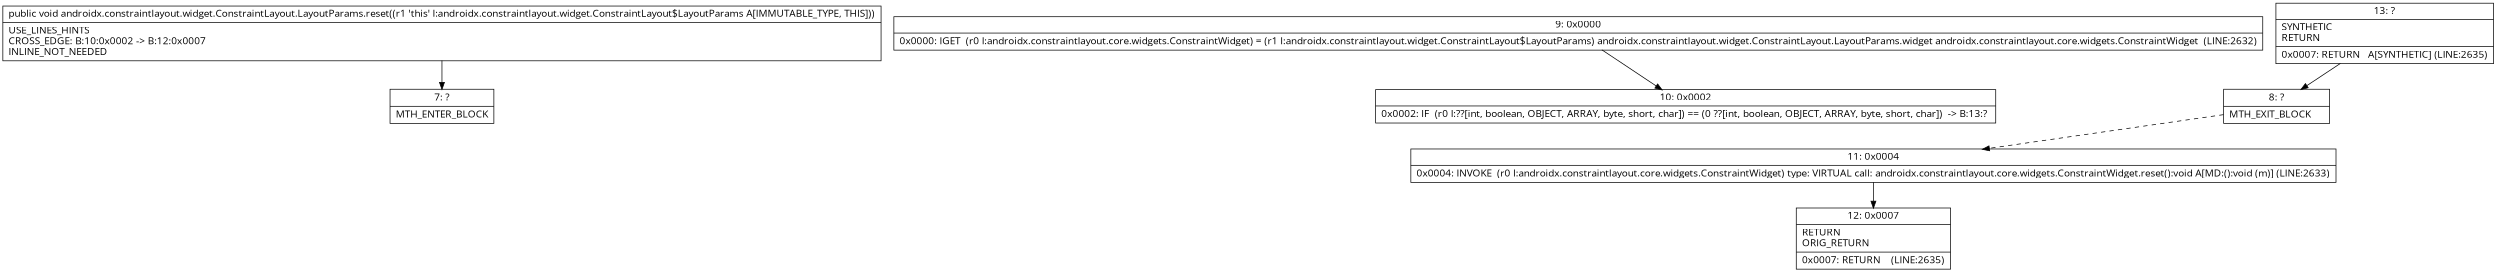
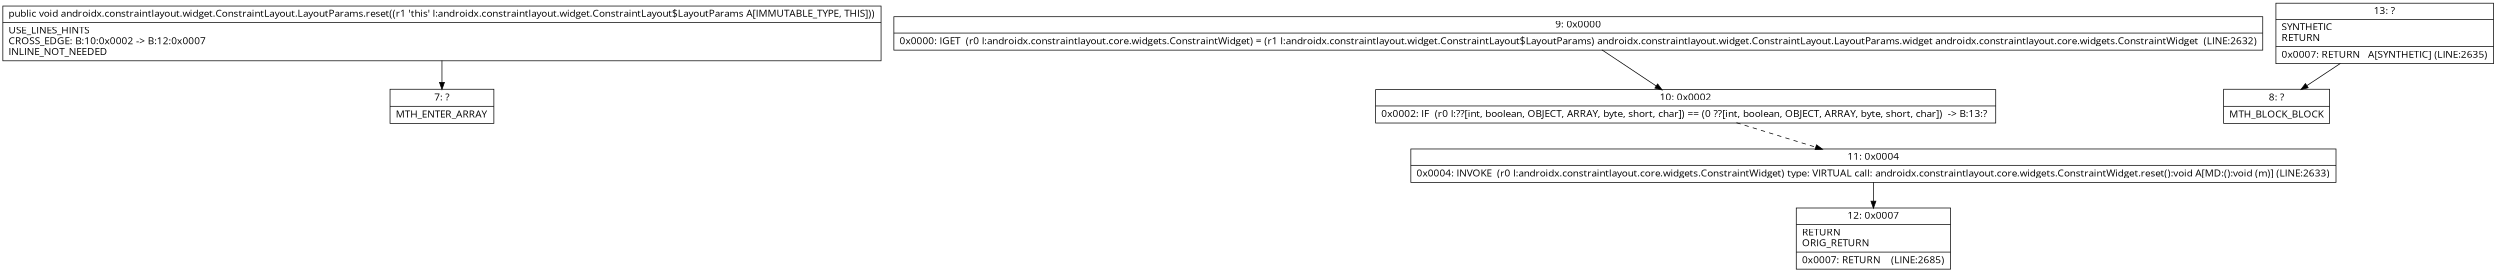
node "7: ?": text "MTH_ENTER_BLOCK" -> "MTH_ENTER_ARRAY"
node "8: ?": text "MTH_EXIT_BLOCK" -> "MTH_BLOCK_BLOCK"
edge "8: ?" -> "11: 0x0004": now "10: 0x0002" -> "11: 0x0004"
node "12: 0x0007": text "0x0007: RETURN    (LINE:2635)" -> "0x0007: RETURN    (LINE:2685)"
